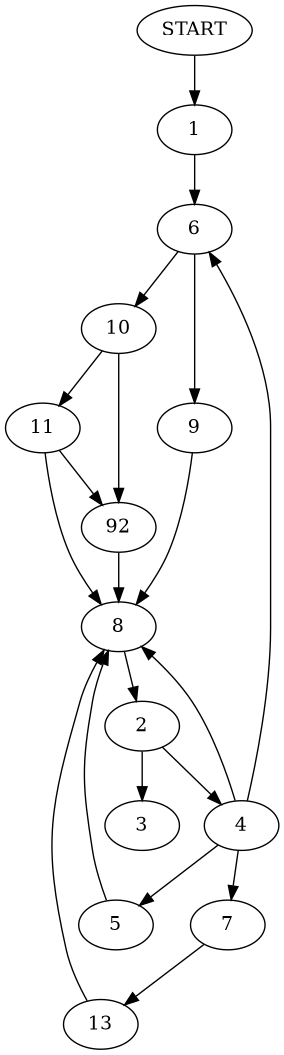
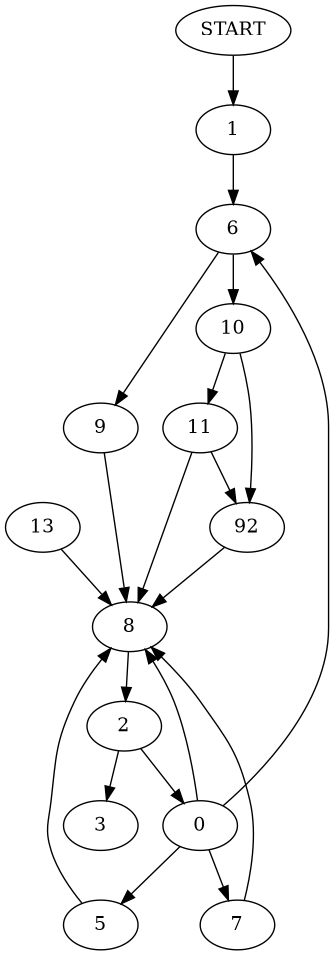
node "4": label "4" -> "0"
edge "7" -> "13": now "7" -> "8"
